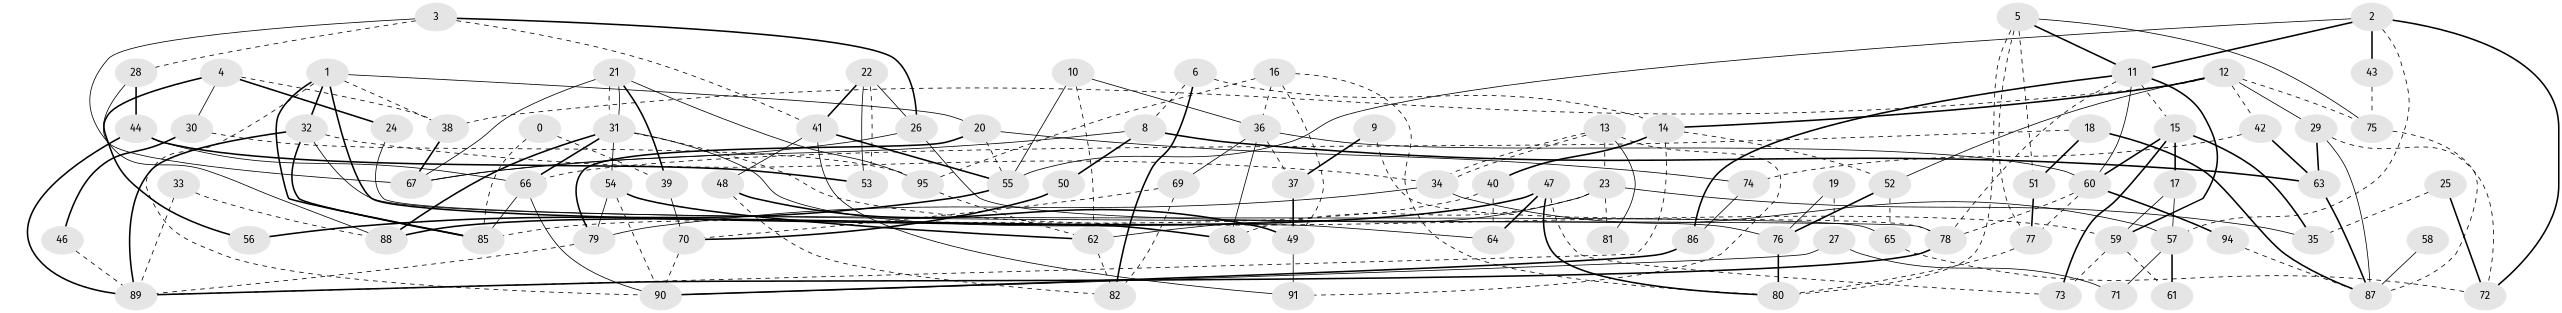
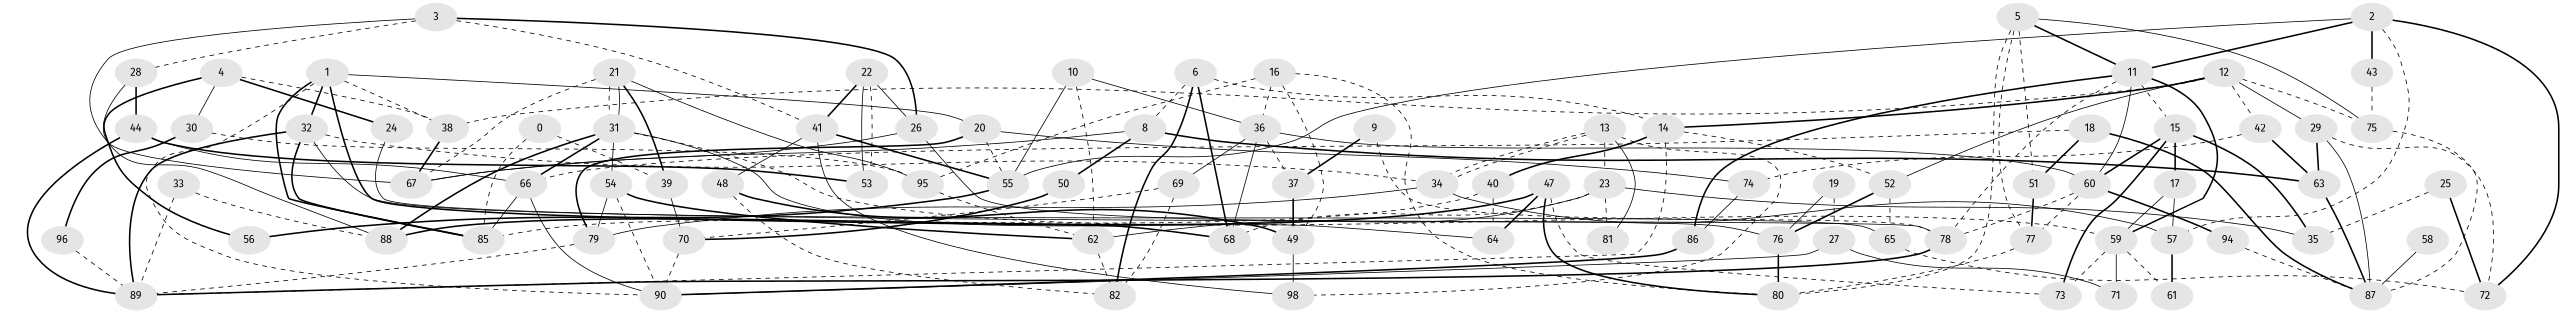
edge "21" -- "67": style solid -> dashed
edge "6" -- "68": added
node "46": label "46" -> "96"
edge "57" -- "71": now "59" -- "71"
node "91": label "91" -> "98"
